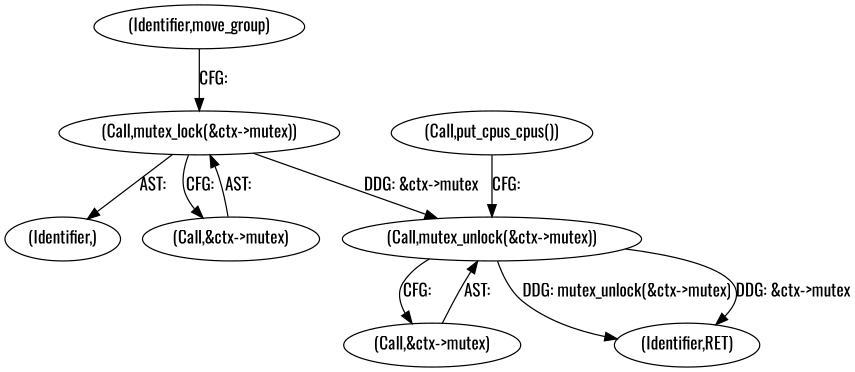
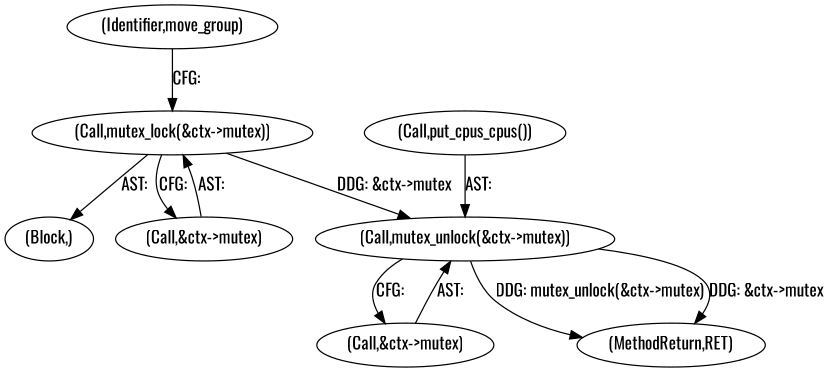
edge "(Call,put_cpus_cpus())" -> "(Call,mutex_unlock(&ctx->mutex))": label "CFG: " -> "AST: "
node "(Identifier,)": label "(Identifier,)" -> "(Block,)"
node "(Identifier,RET)": label "(Identifier,RET)" -> "(MethodReturn,RET)"
